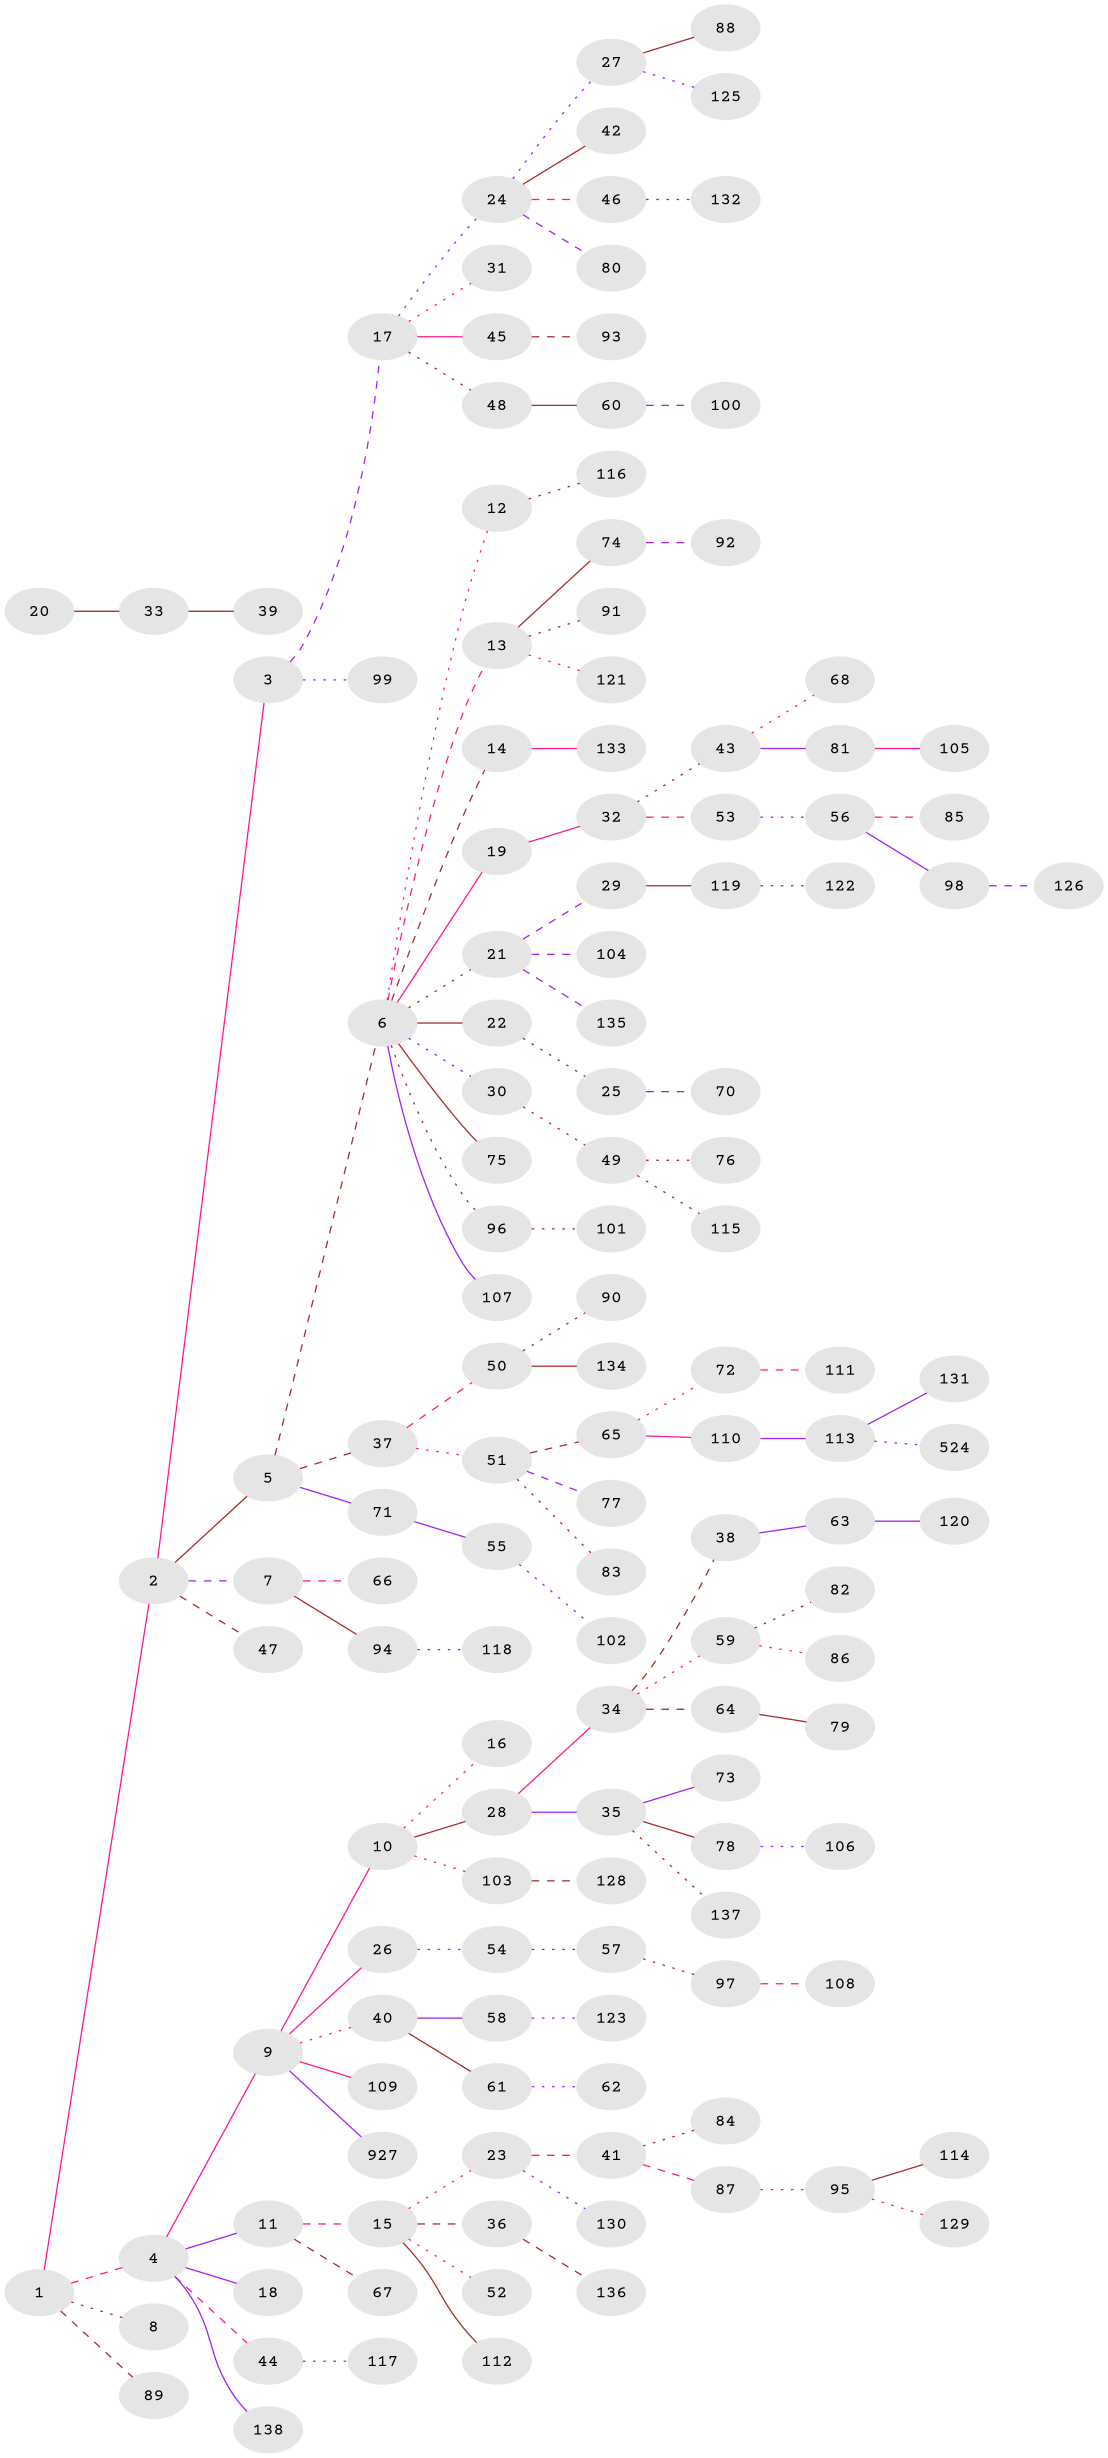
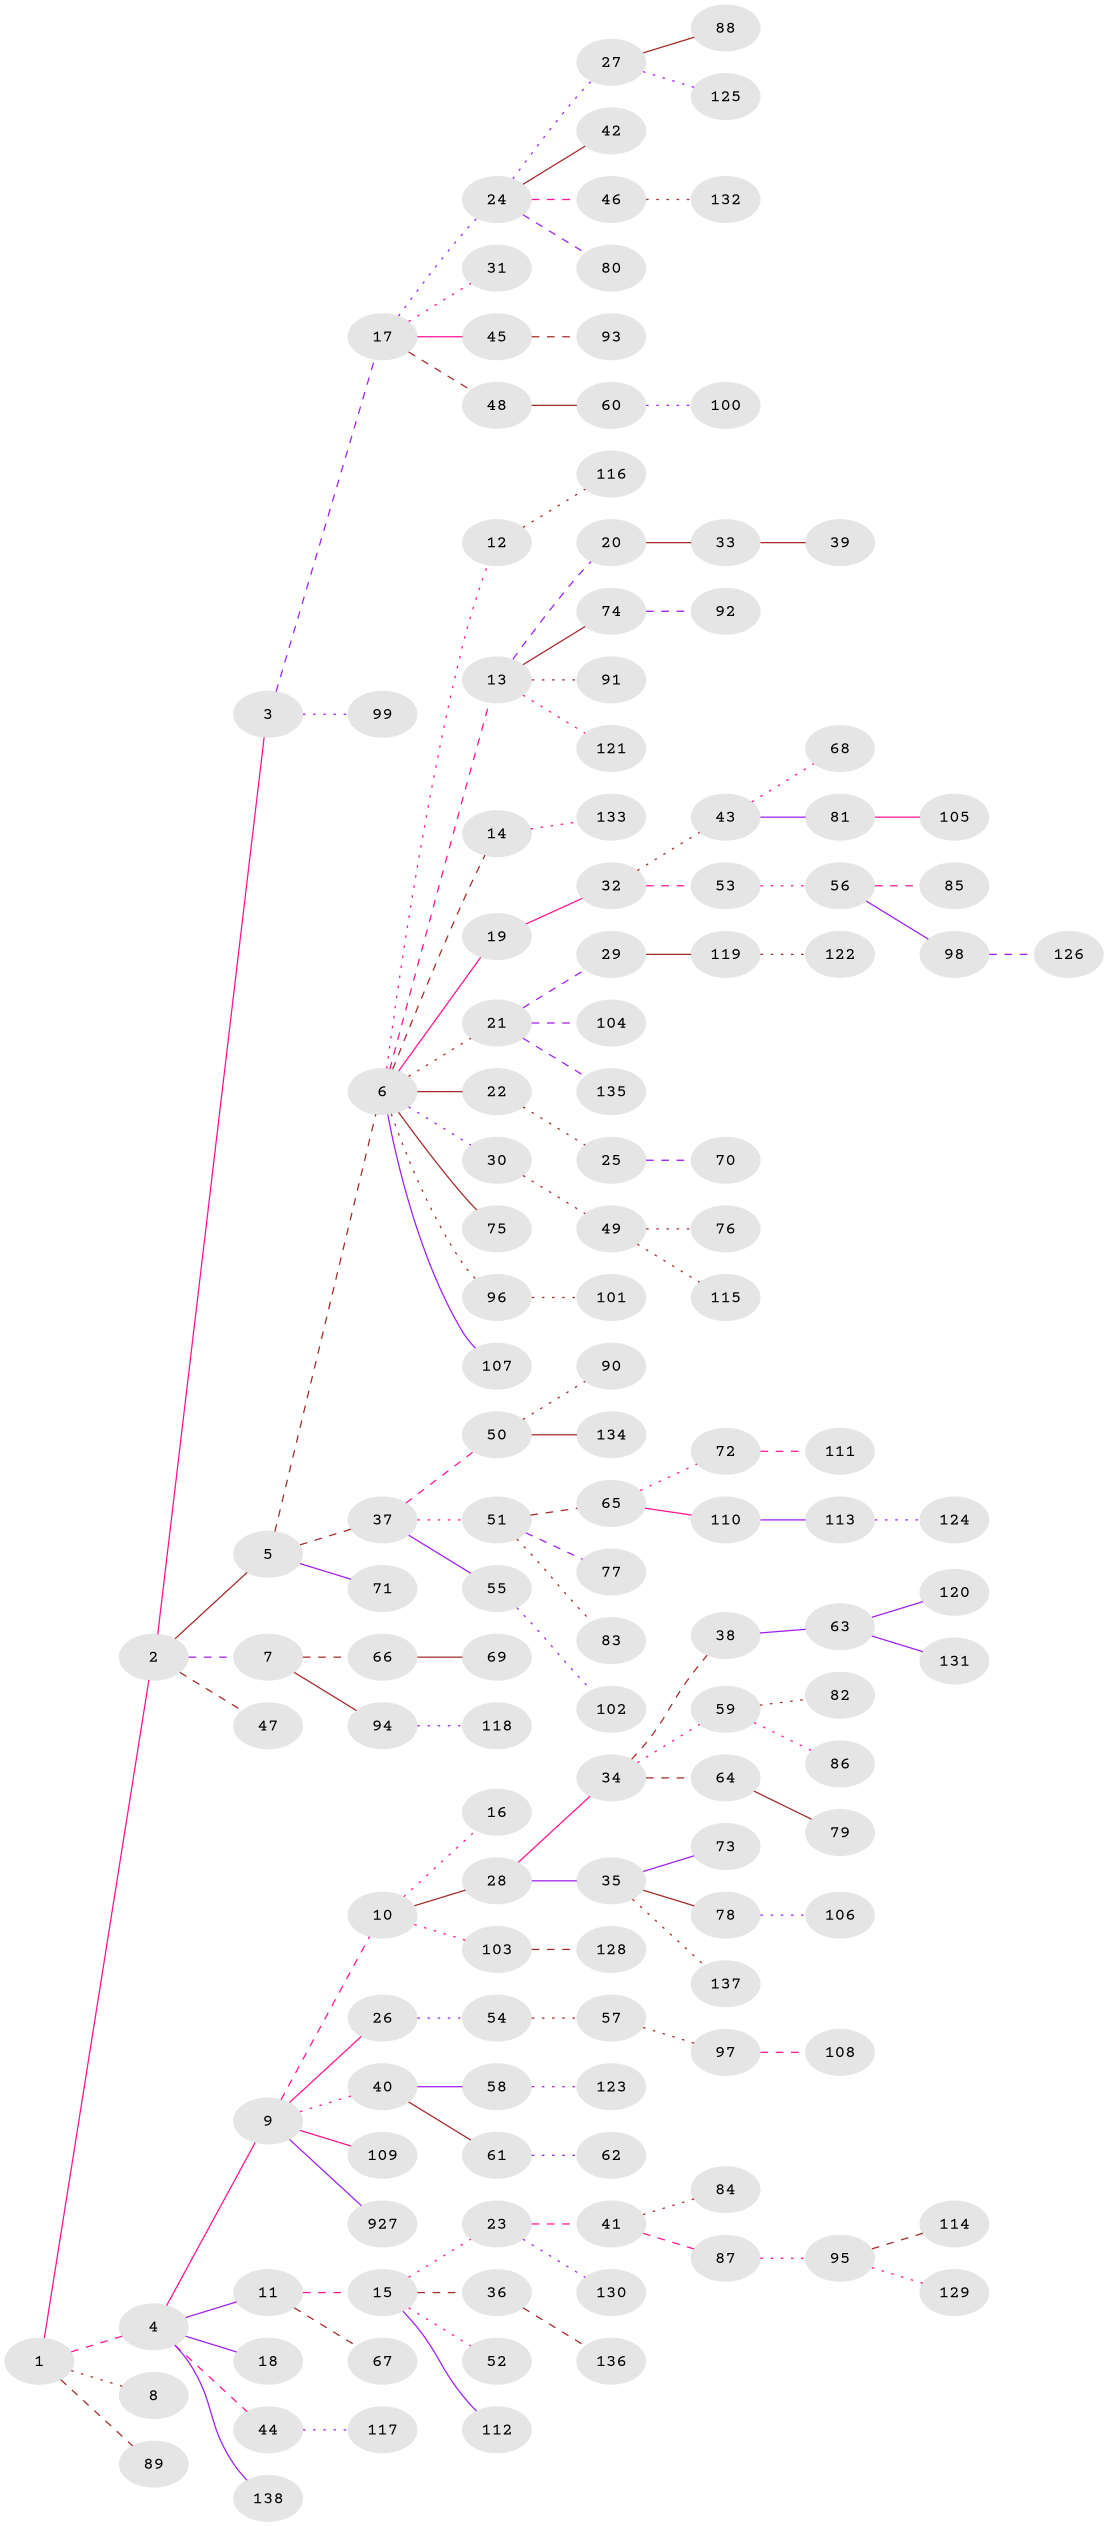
edge "17" -- "48": style dotted -> dashed
edge "60" -- "100": style dashed -> dotted
edge "20" -- "13": added
edge "14" -- "133": style solid -> dotted
edge "53" -- "56": color purple -> deeppink
edge "131" -- "113": now "131" -- "63"
node "524": label "524" -> "124"
edge "71" -- "55": now "37" -- "55"
edge "7" -- "66": color deeppink -> brown
node "69": added
edge "10" -- "9": style solid -> dashed
edge "114" -- "95": style solid -> dashed
edge "15" -- "112": color brown -> purple
